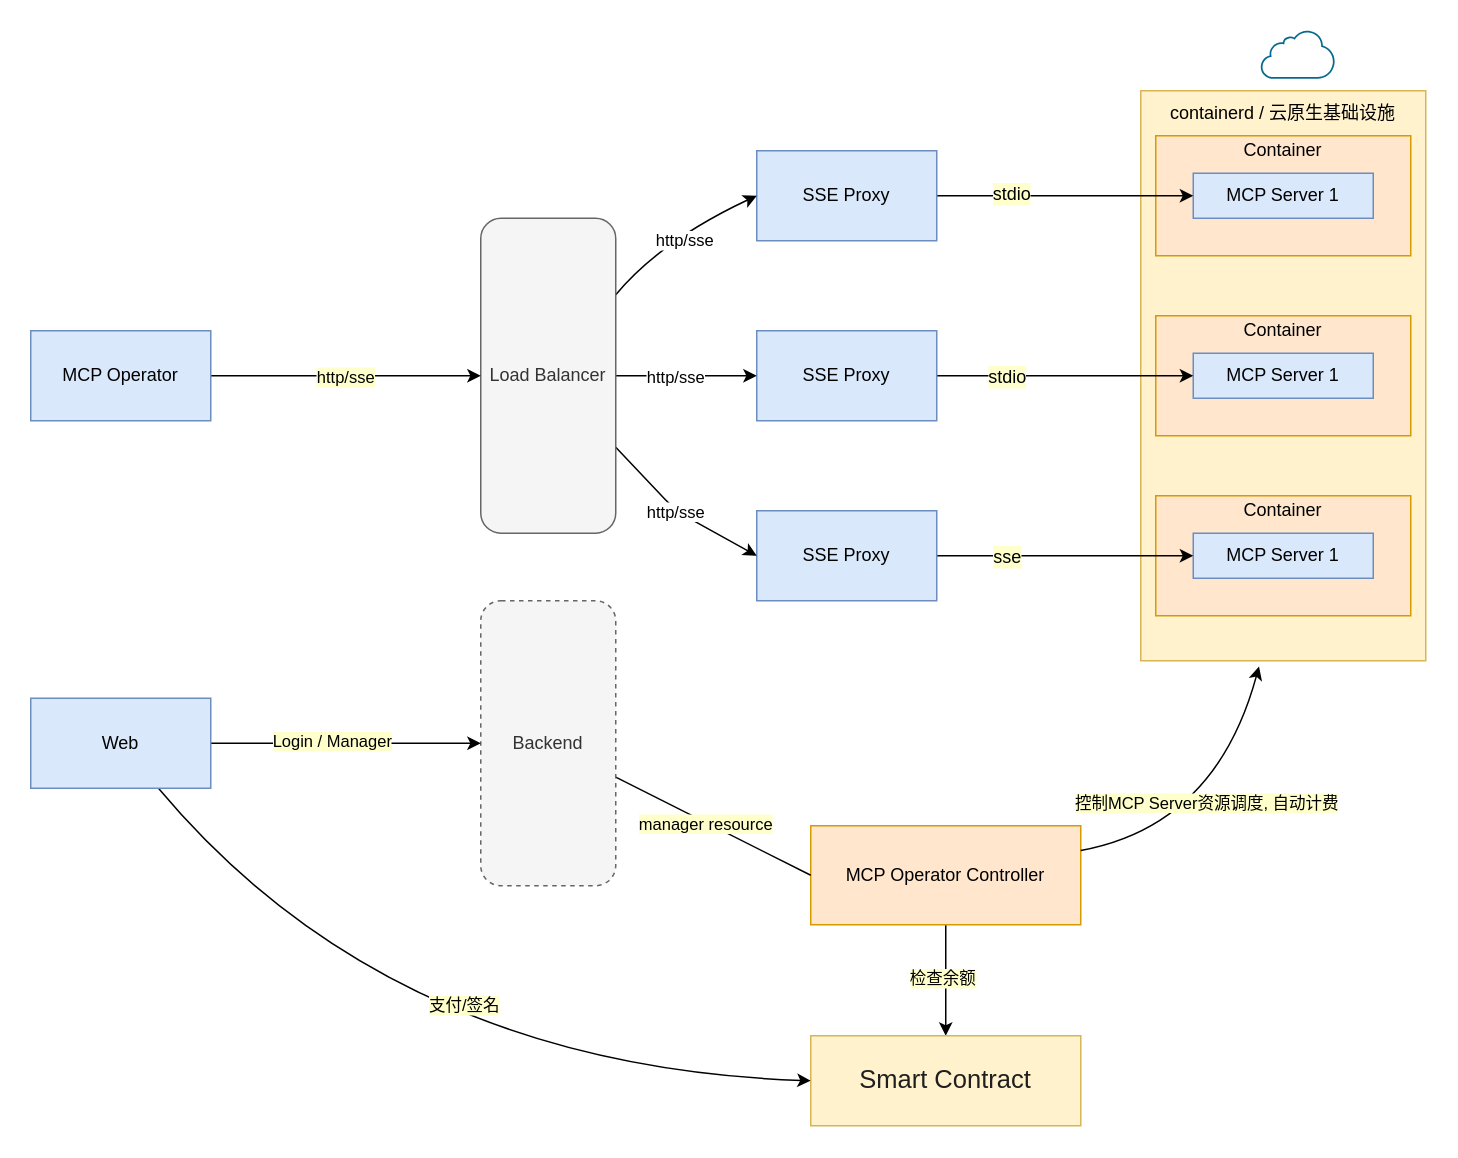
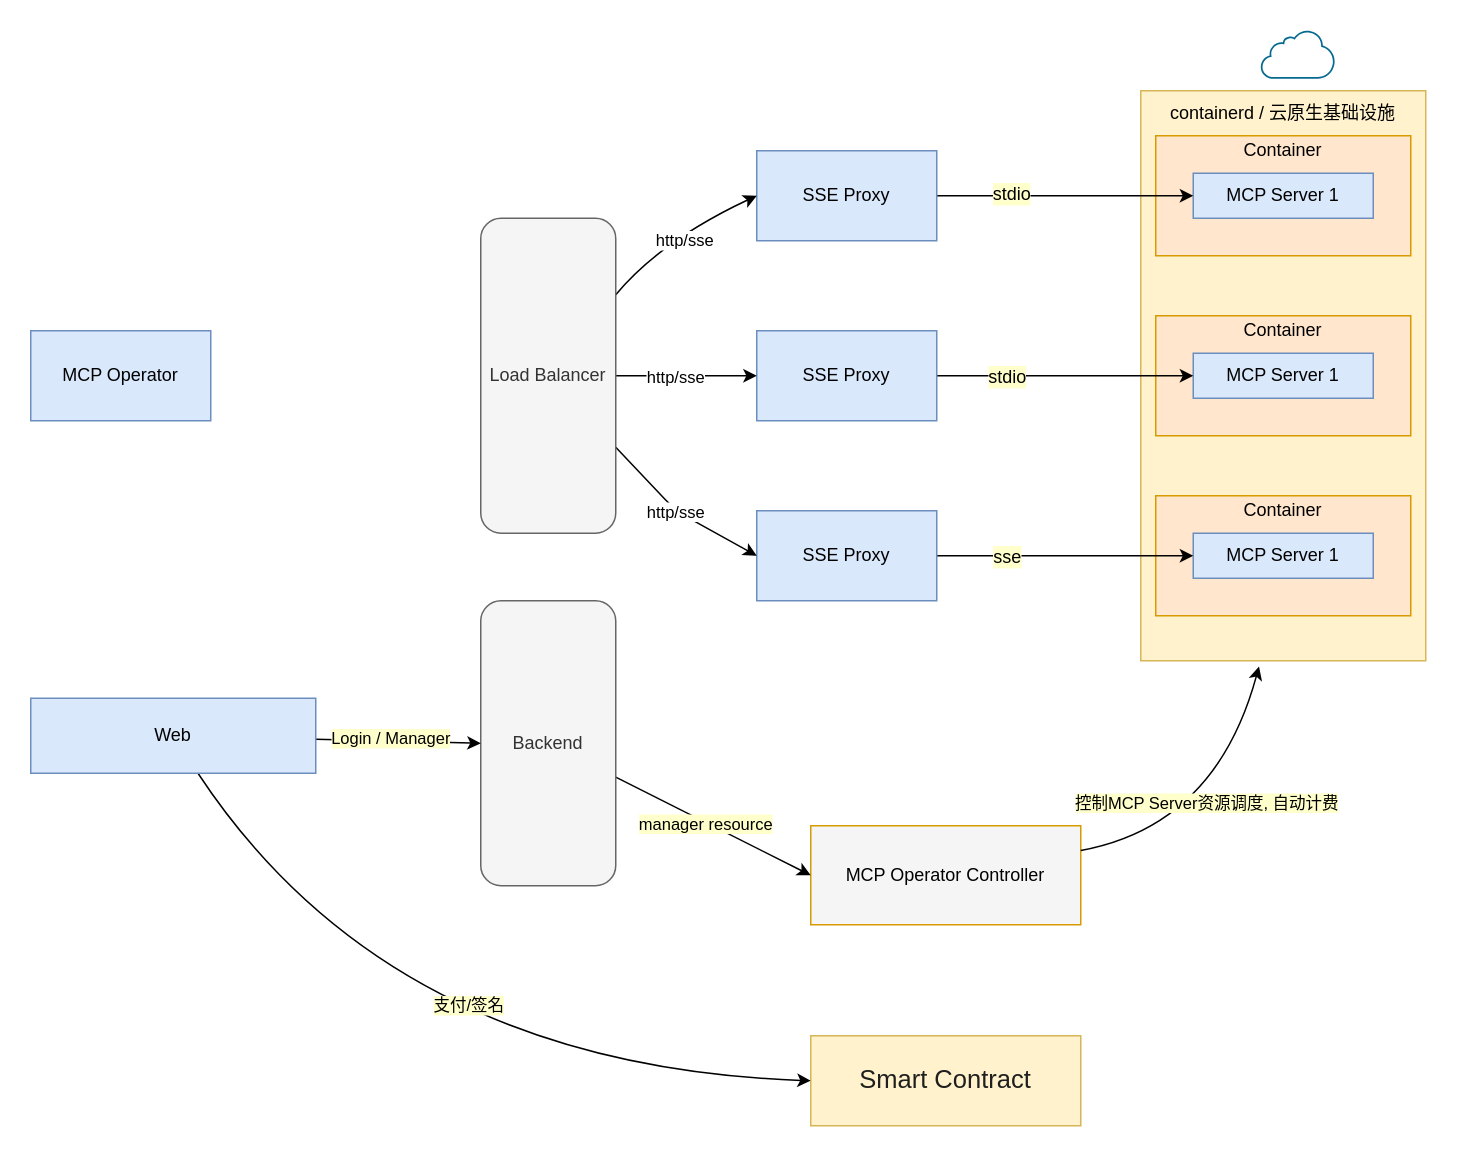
edge "MCP Operator" -> "Load Balancer": removed, label "http/sse"
node "Web": size 180x90 -> 285x75
node "Backend": style dashed -> solid
edge "Backend" -- "MCP Operator Controller": arrowhead none -> classic
node "MCP Operator Controller": fillcolor #ffe6cc -> #f5f5f5
edge "MCP Operator Controller" -> "Smart Contract": removed, label "检查余额"
